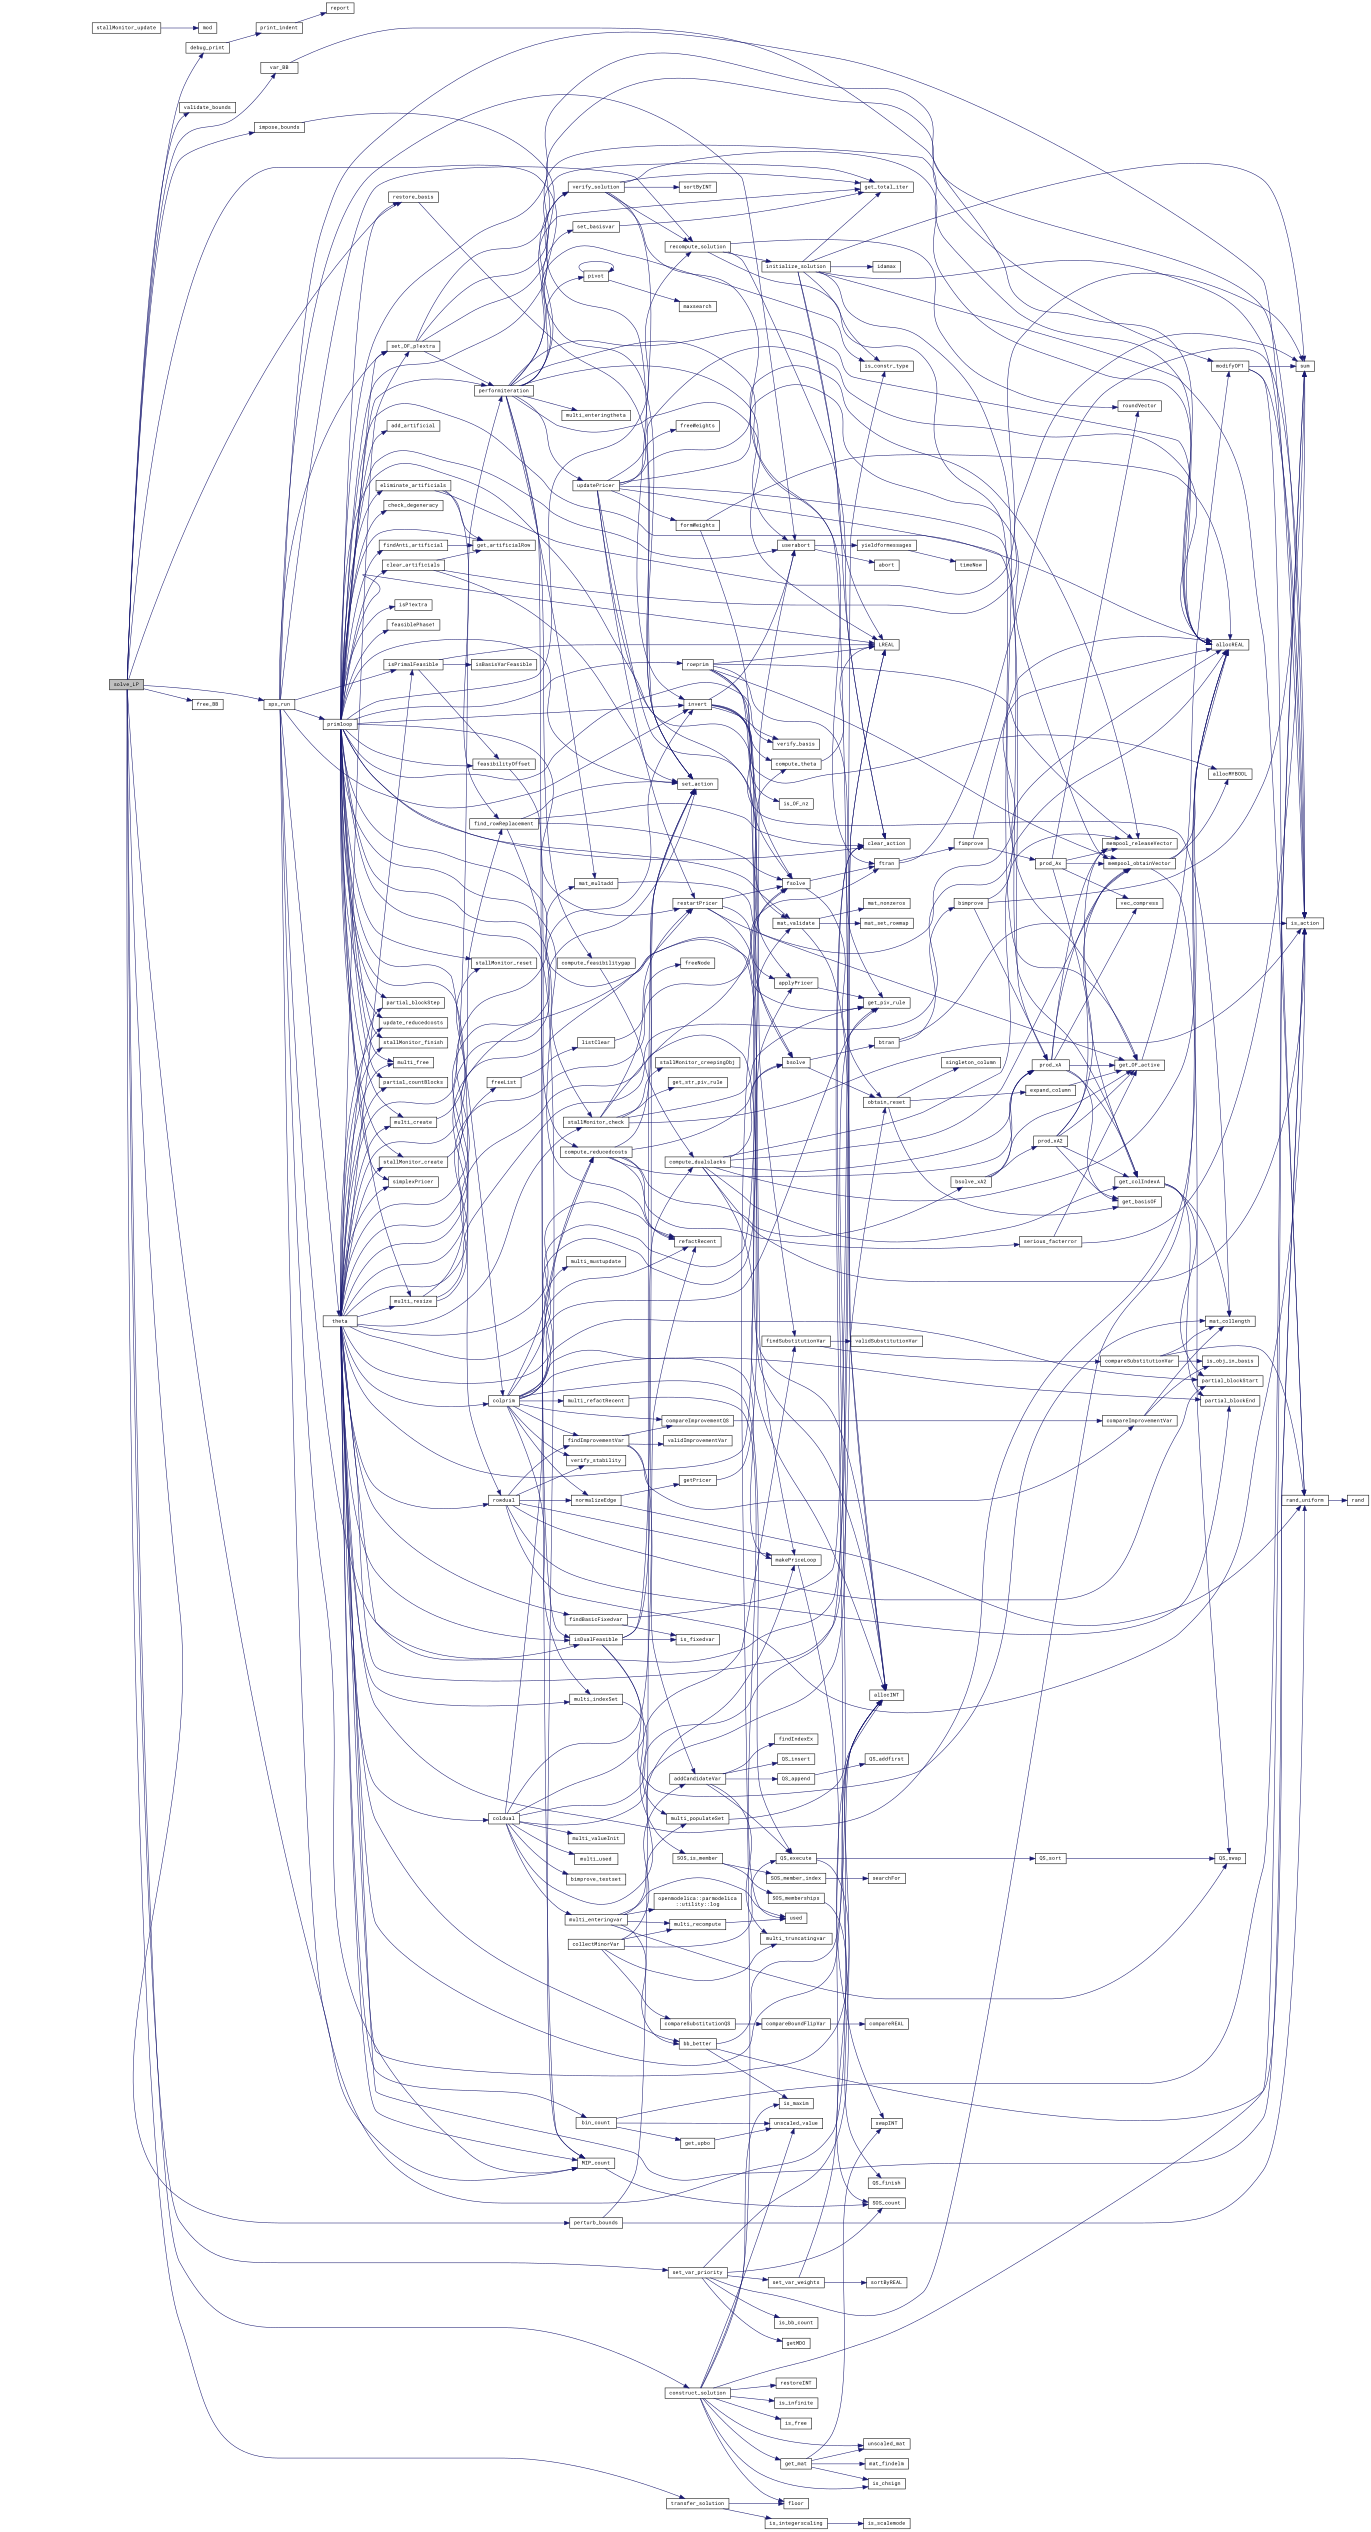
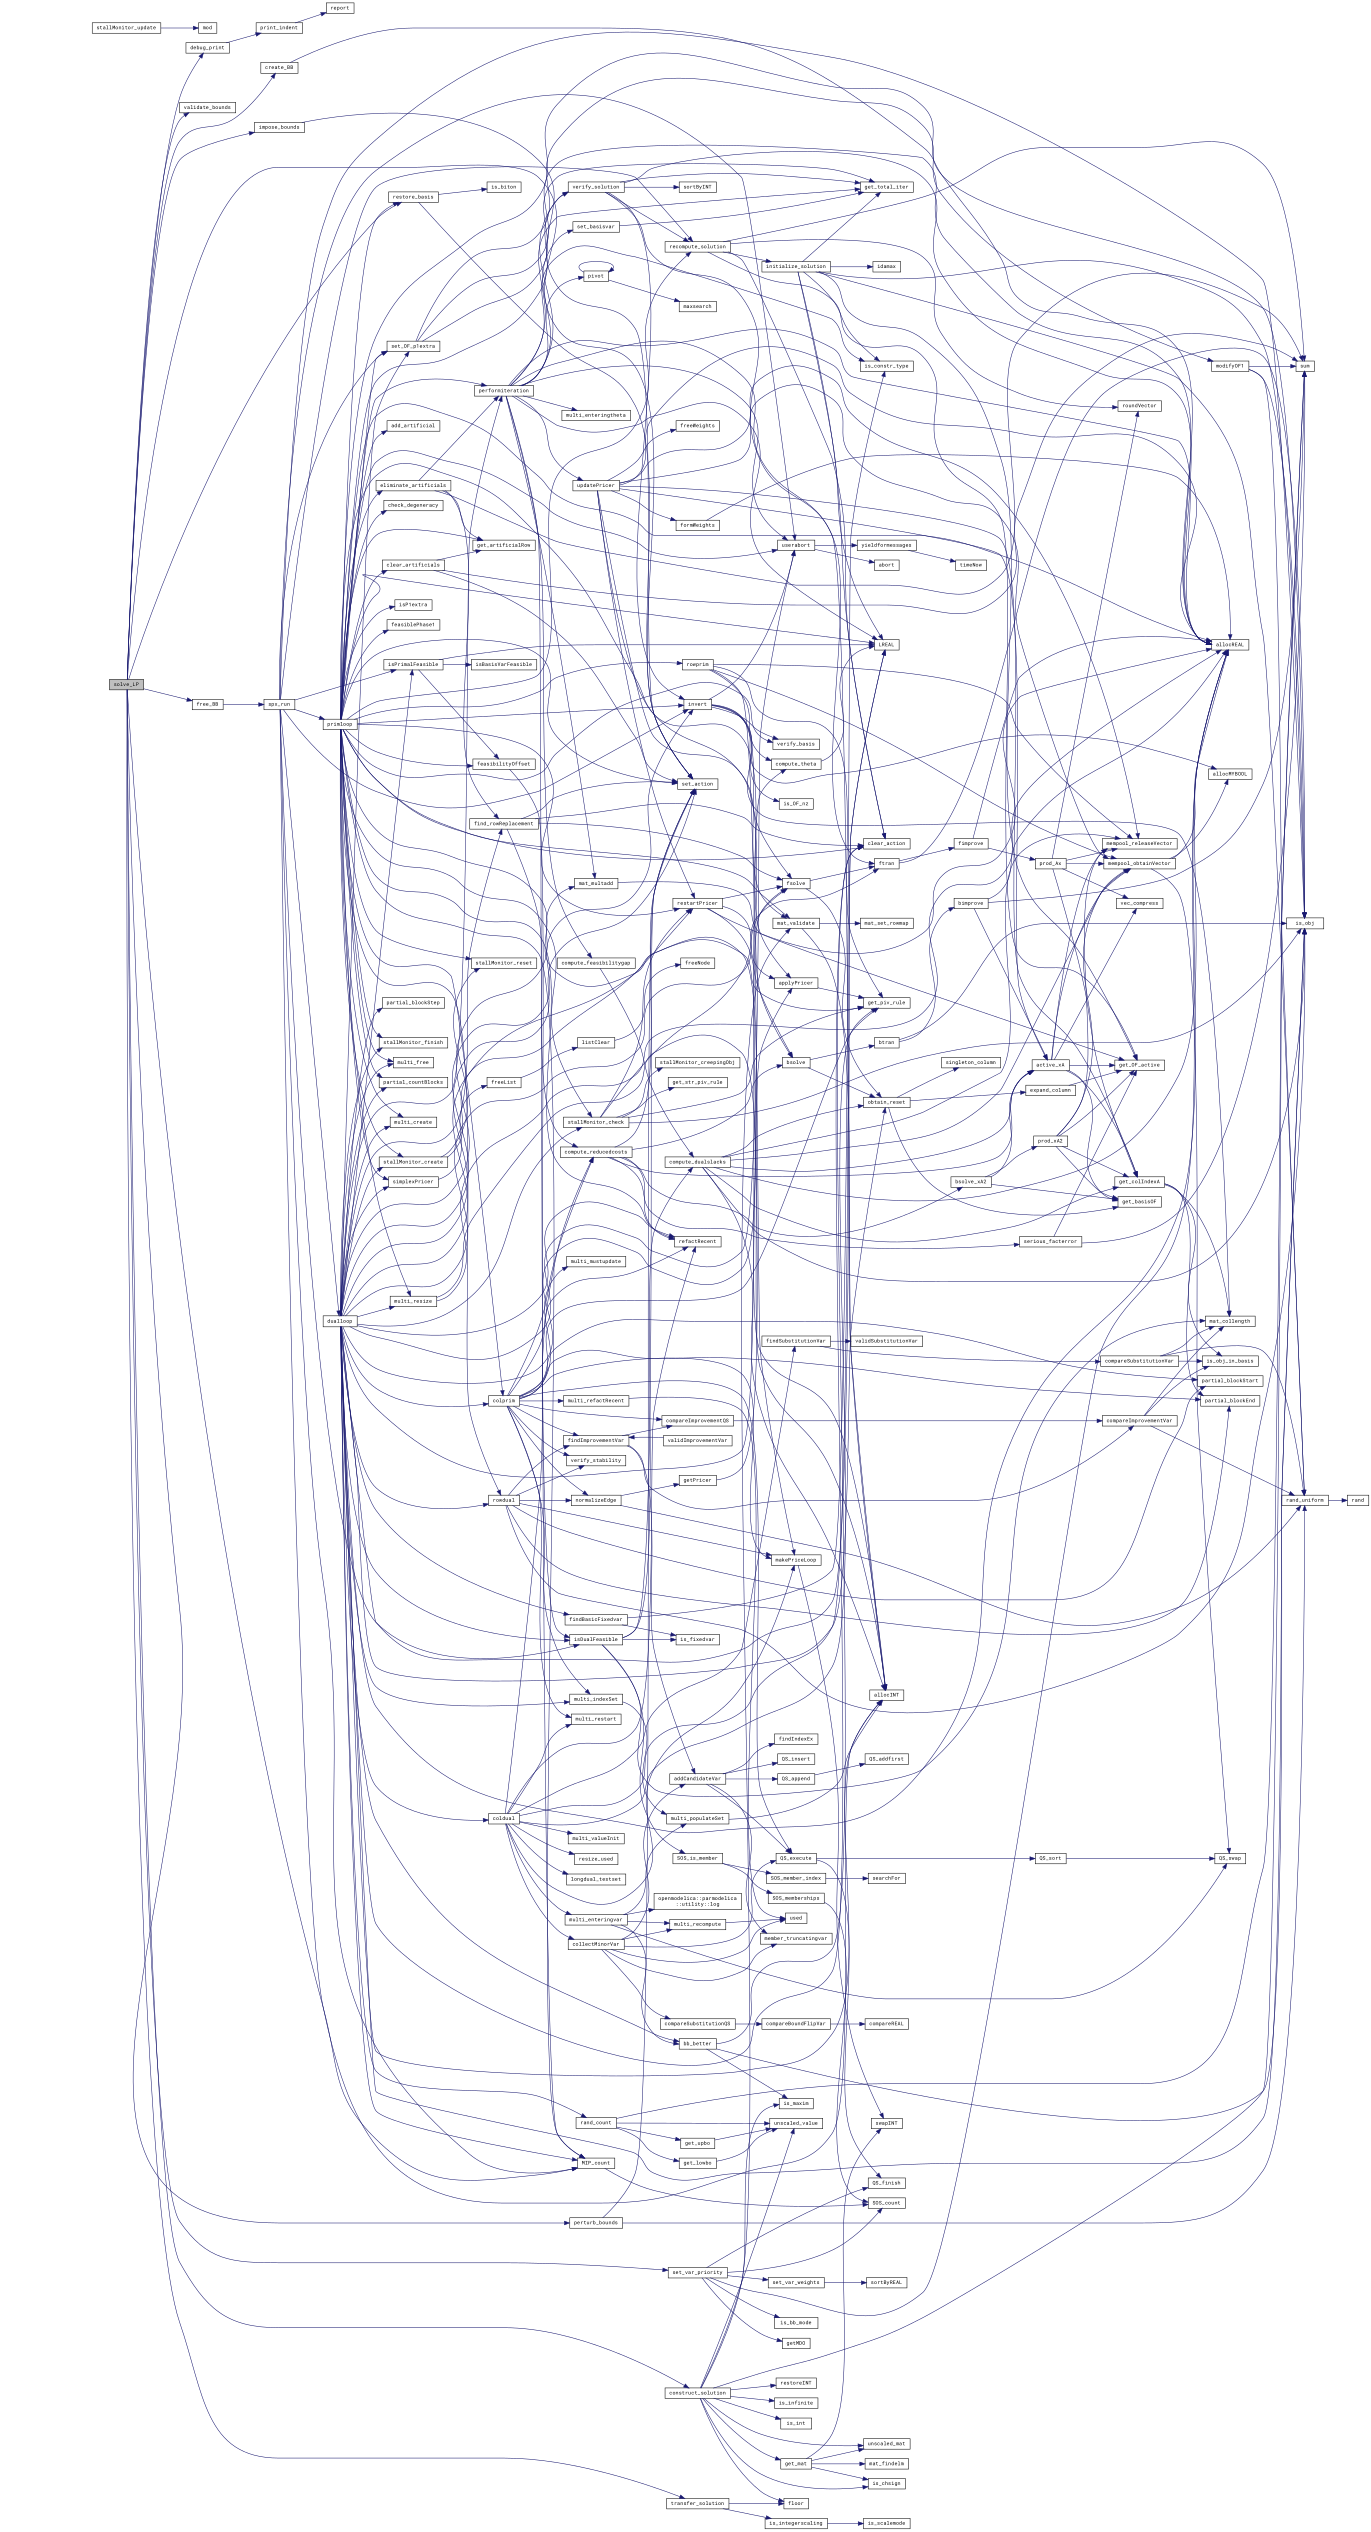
node "var_BB": label "var_BB" -> "create_BB"
edge "initialize_solution" -> "sum": now "recompute_solution" -> "sum"
node "is_biton": added
edge "set_OF_p1extra" -> "performiteration": now "eliminate_artificials" -> "performiteration"
node "findAnti_artificial": removed
edge "rowprim" -> "LREAL": removed
edge "solve_LP" -> "spx_run": now "free_BB" -> "spx_run"
edge "formWeights" -> "fsolve": removed
edge "get_OF_active" -> "modifyOF1": removed
edge "primloop" -> "partial_blockStep": removed
node "mat_nonzeros": removed
node "is_action": label "is_action" -> "is_obj"
node "update_reducedcosts": removed
edge "multi_create" -> "stallMonitor_reset": now "stallMonitor_create" -> "stallMonitor_reset"
node "prod_xA": label "prod_xA" -> "active_xA"
edge "rowprim" -> "findSubstitutionVar": removed
edge "bsolve_xA2" -> "get_OF_active": now "bsolve_xA2" -> "get_basisOF"
edge "compute_dualslacks" -> "bsolve": now "compute_dualslacks" -> "obtain_reset"
edge "multi_resize" -> "freeList": now "simplexPricer" -> "freeList"
edge "get_colIndexA" -> "partial_blockStart": now "get_colIndexA" -> "is_obj_in_basis"
node "theta": label "theta" -> "dualloop"
edge "findImprovementVar" -> "validImprovementVar": reversed
edge "compareImprovementVar" -> "rand_uniform": added
node "multi_restart": added
node "multi_used": label "multi_used" -> "resize_used"
edge "multi_enteringvar" -> "used": now "collectMinorVar" -> "used"
node "bimprove_testset": label "bimprove_testset" -> "longdual_testset"
edge "coldual" -> "collectMinorVar": added
node "multi_truncatingvar": label "multi_truncatingvar" -> "member_truncatingvar"
edge "set_var_weights" -> "allocINT": removed
edge "set_var_priority" -> "allocINT": now "set_var_priority" -> "QS_finish"
node "bin_count": label "bin_count" -> "rand_count"
node "get_lowbo": added
node "is_bb_count": label "is_bb_count" -> "is_bb_mode"
node "is_free": label "is_free" -> "is_int"
